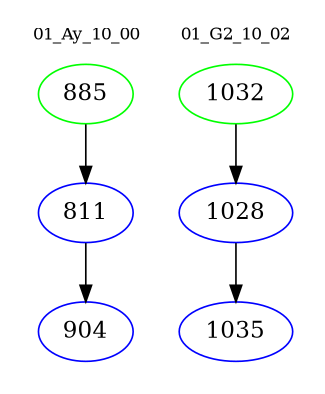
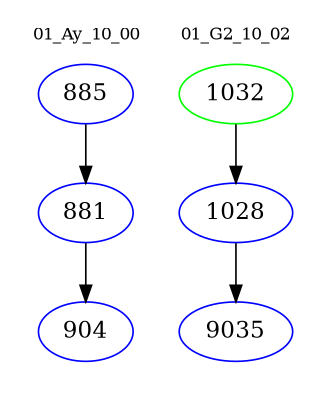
node "885": color green -> blue
node "811": label "811" -> "881"
node "1035": label "1035" -> "9035"
